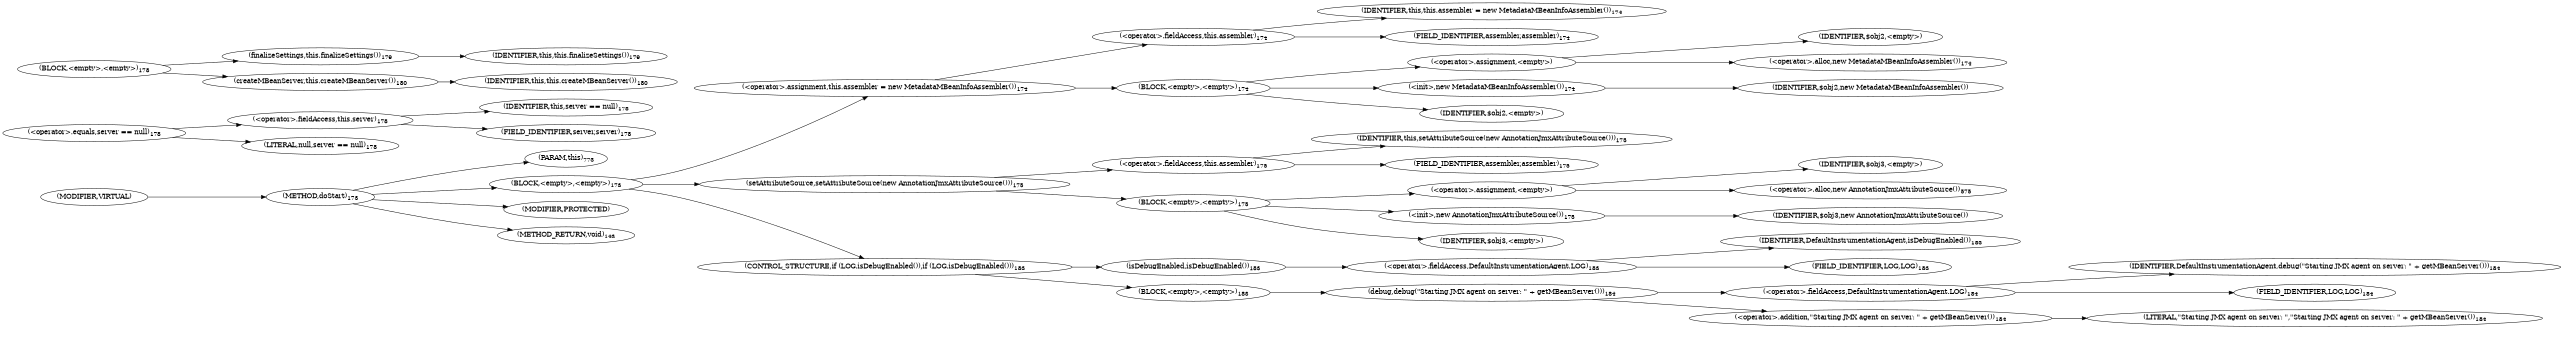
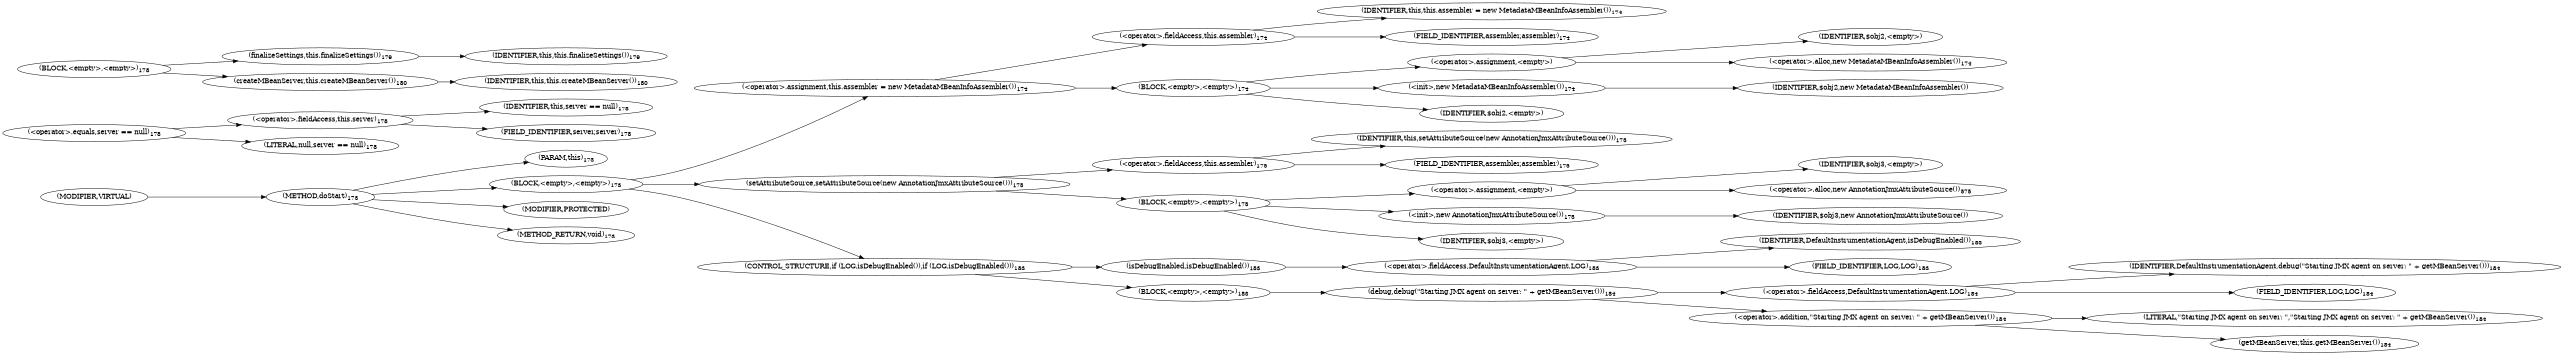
node "(PARAM,this)": text "773" -> "173"
node "(METHOD_RETURN,void)": text "143" -> "173"
node "(getMBeanServer,this.getMBeanServer())": added
